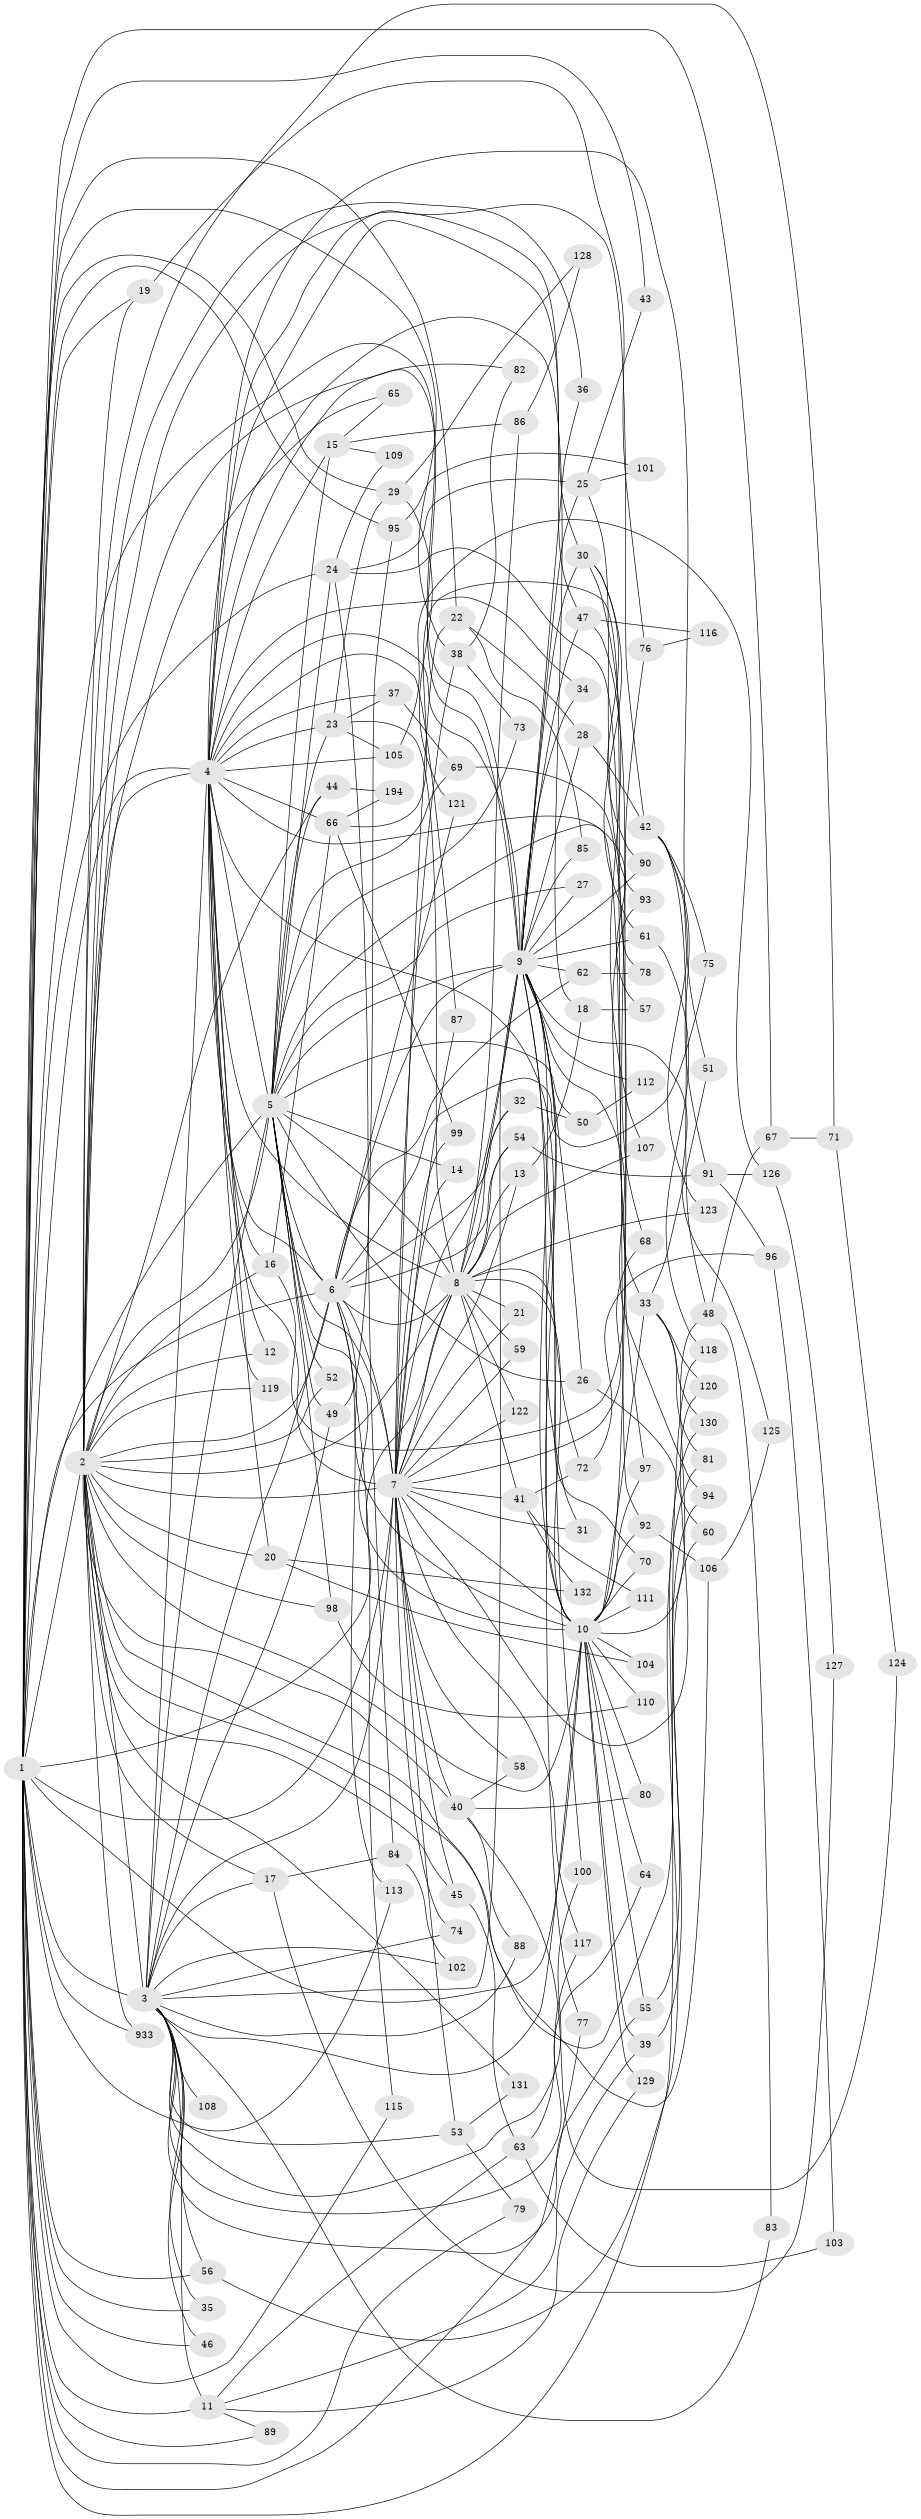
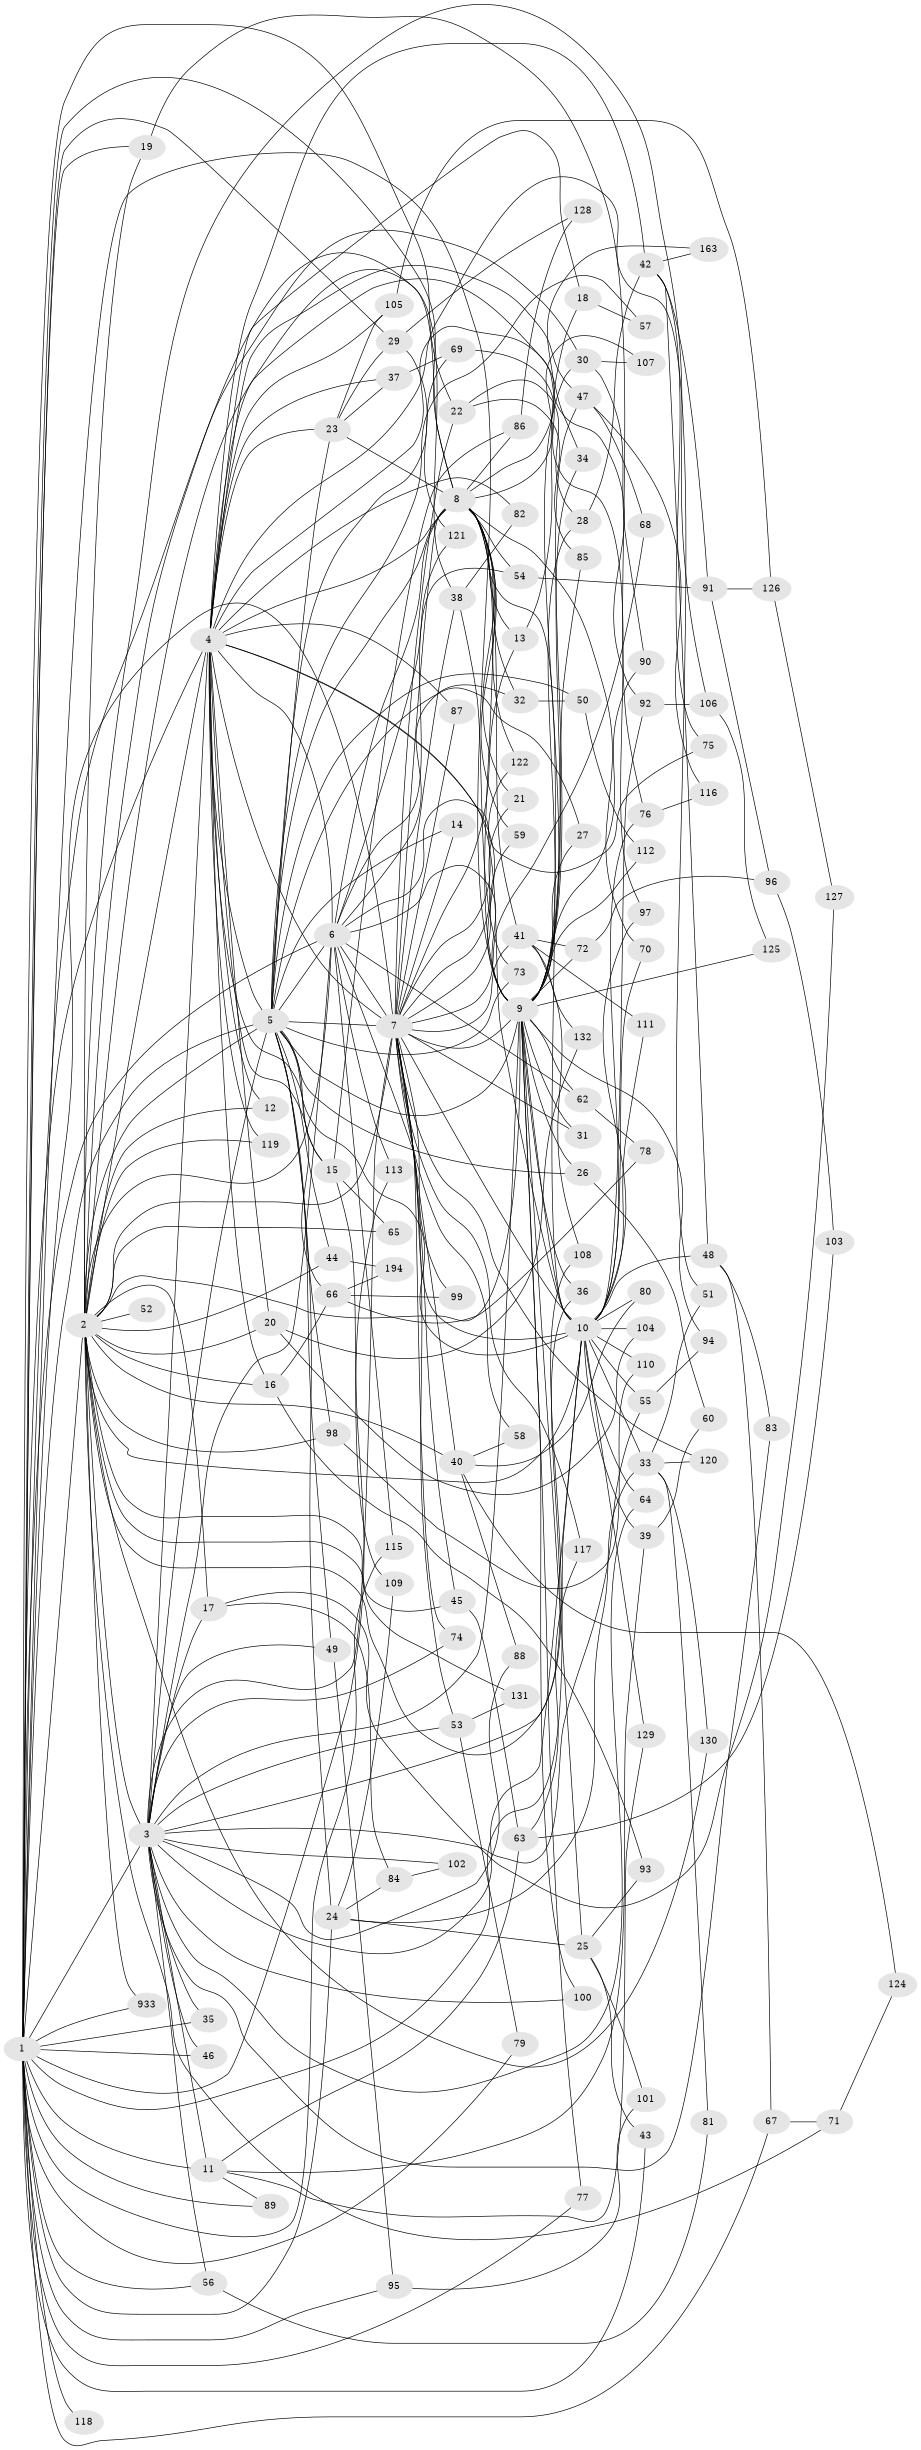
node "61": removed
edge "41" -- "108": added
node "123": label "123" -> "163"
edge "5" -- "52": removed
